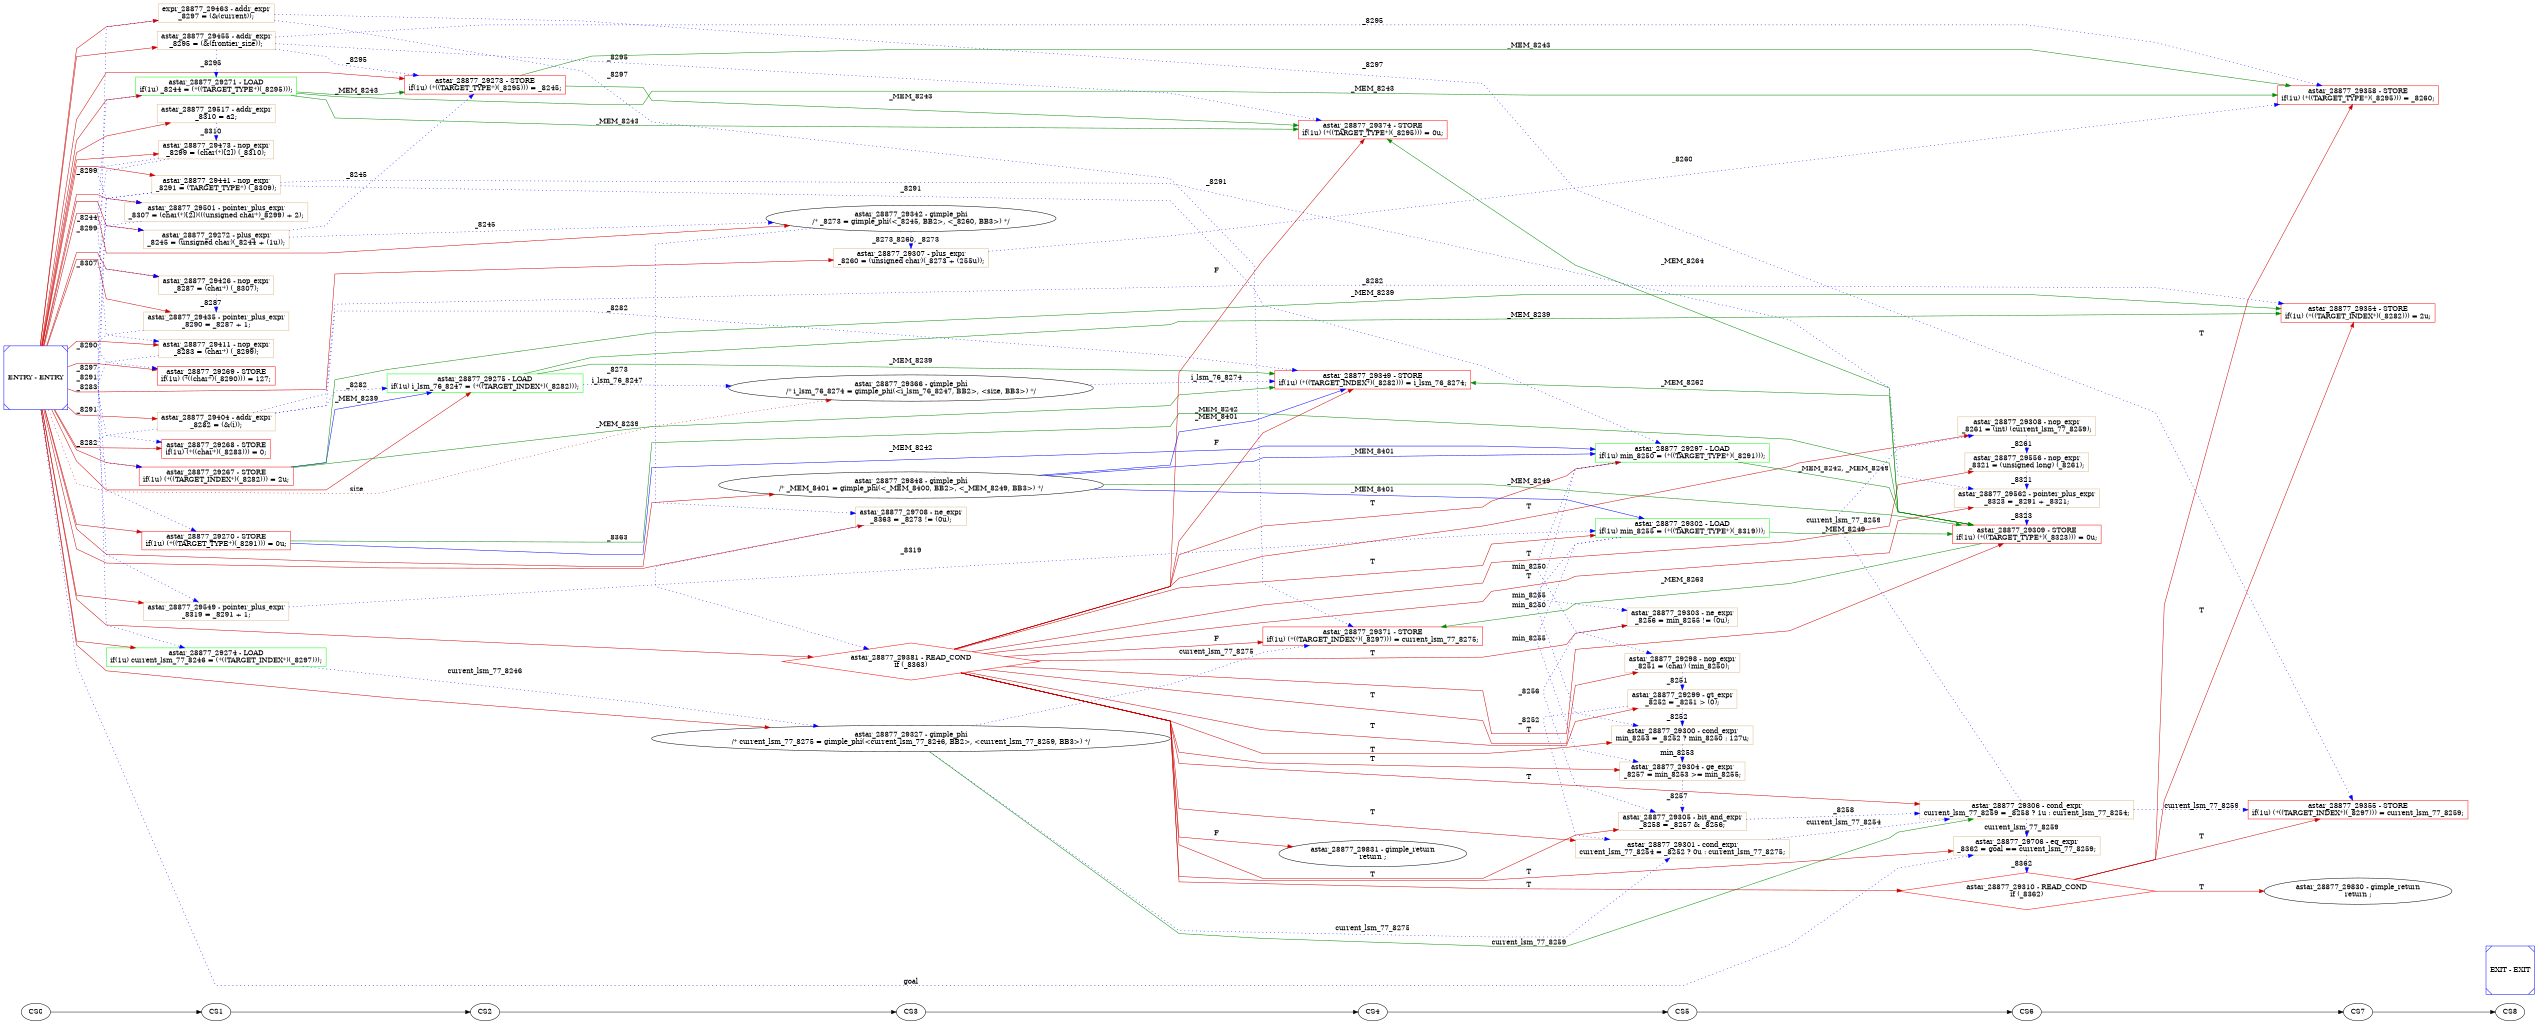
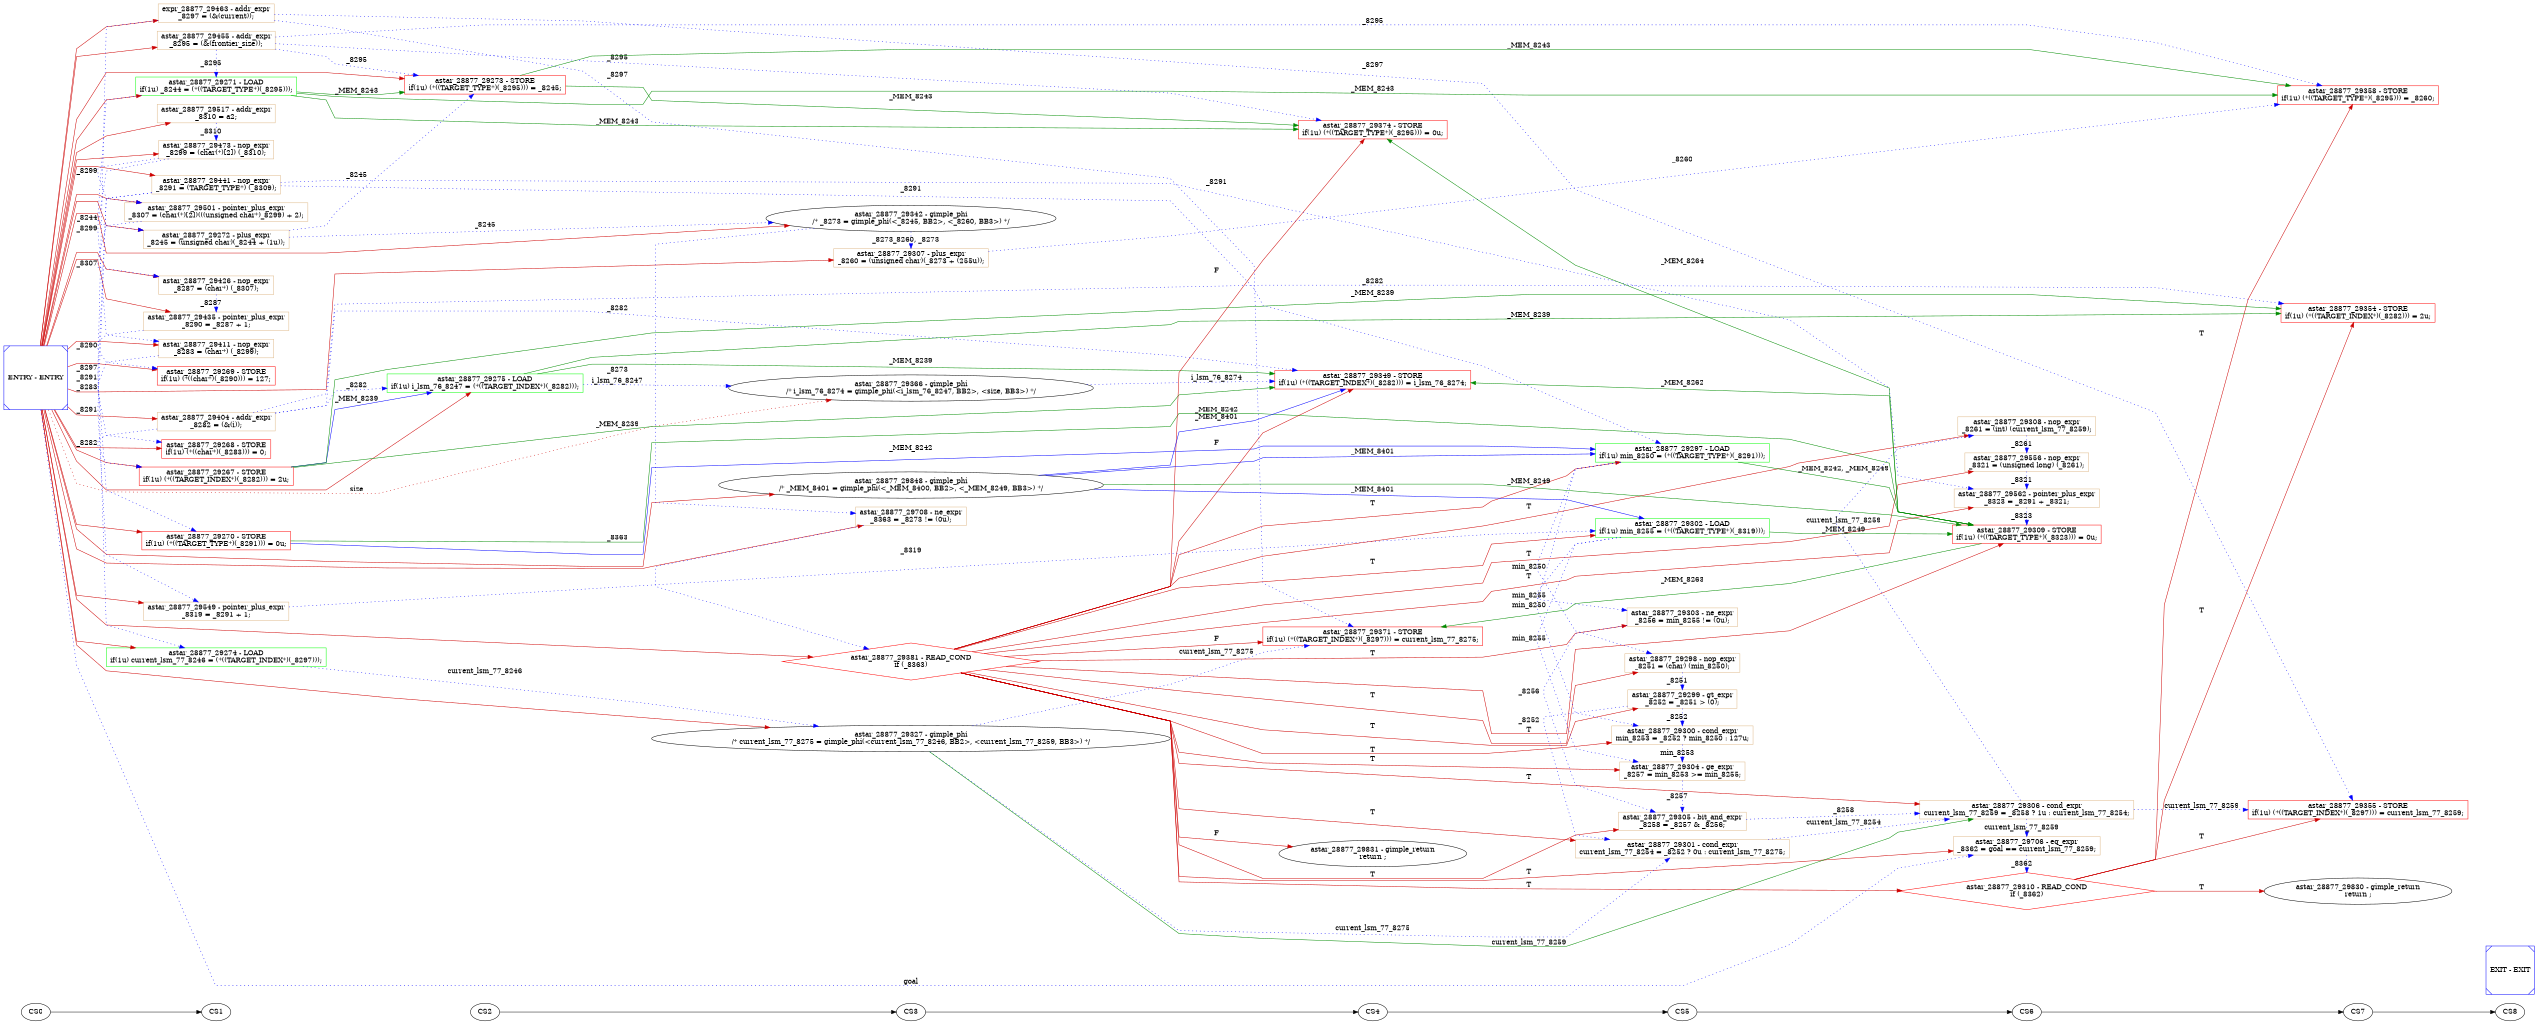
edge "CS1" -> "CS2": removed
